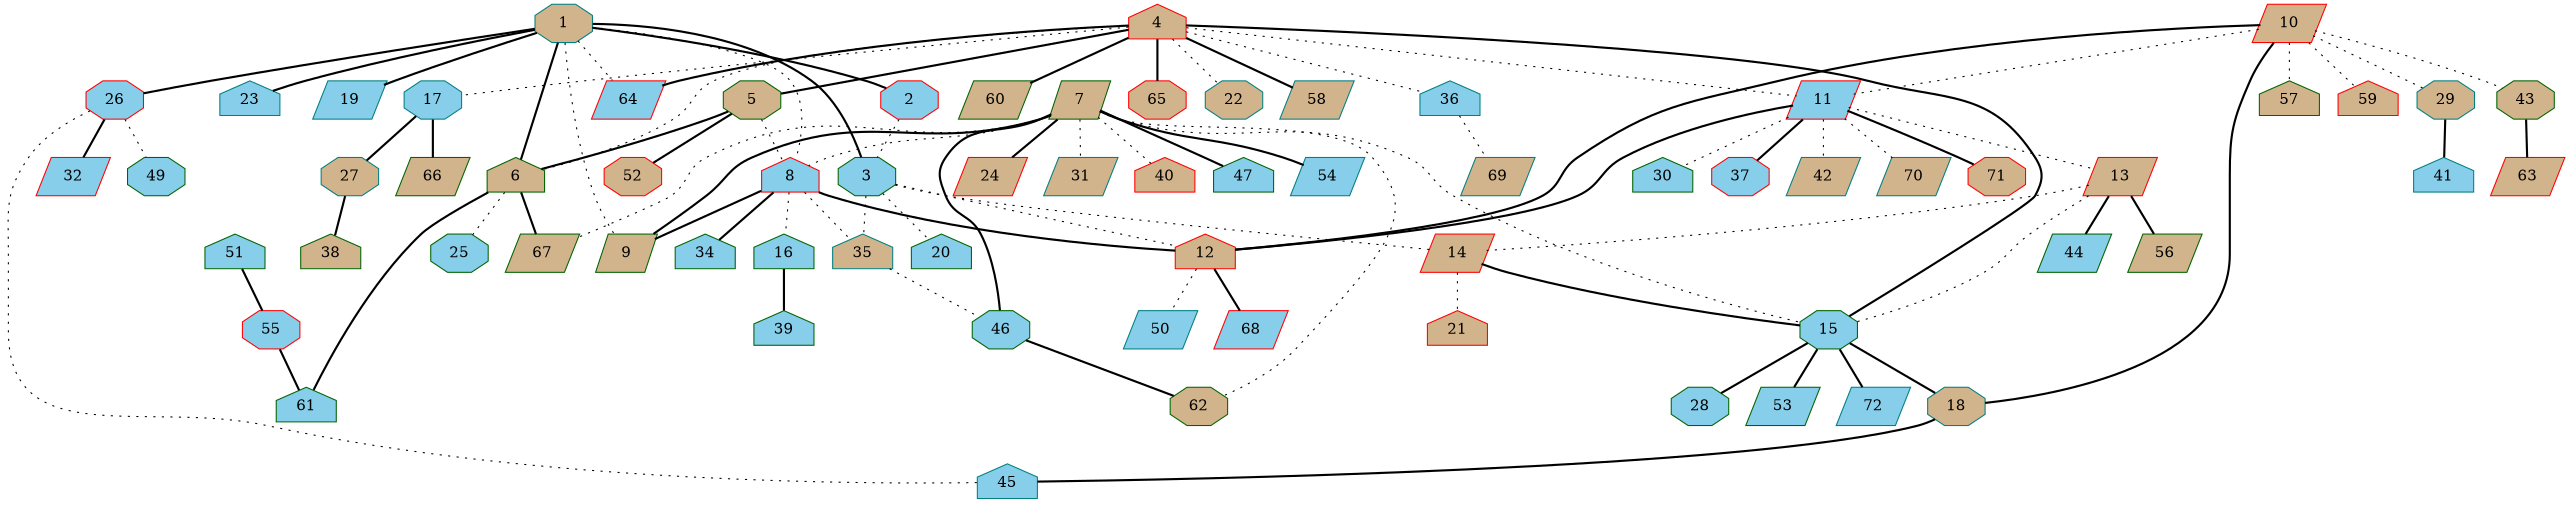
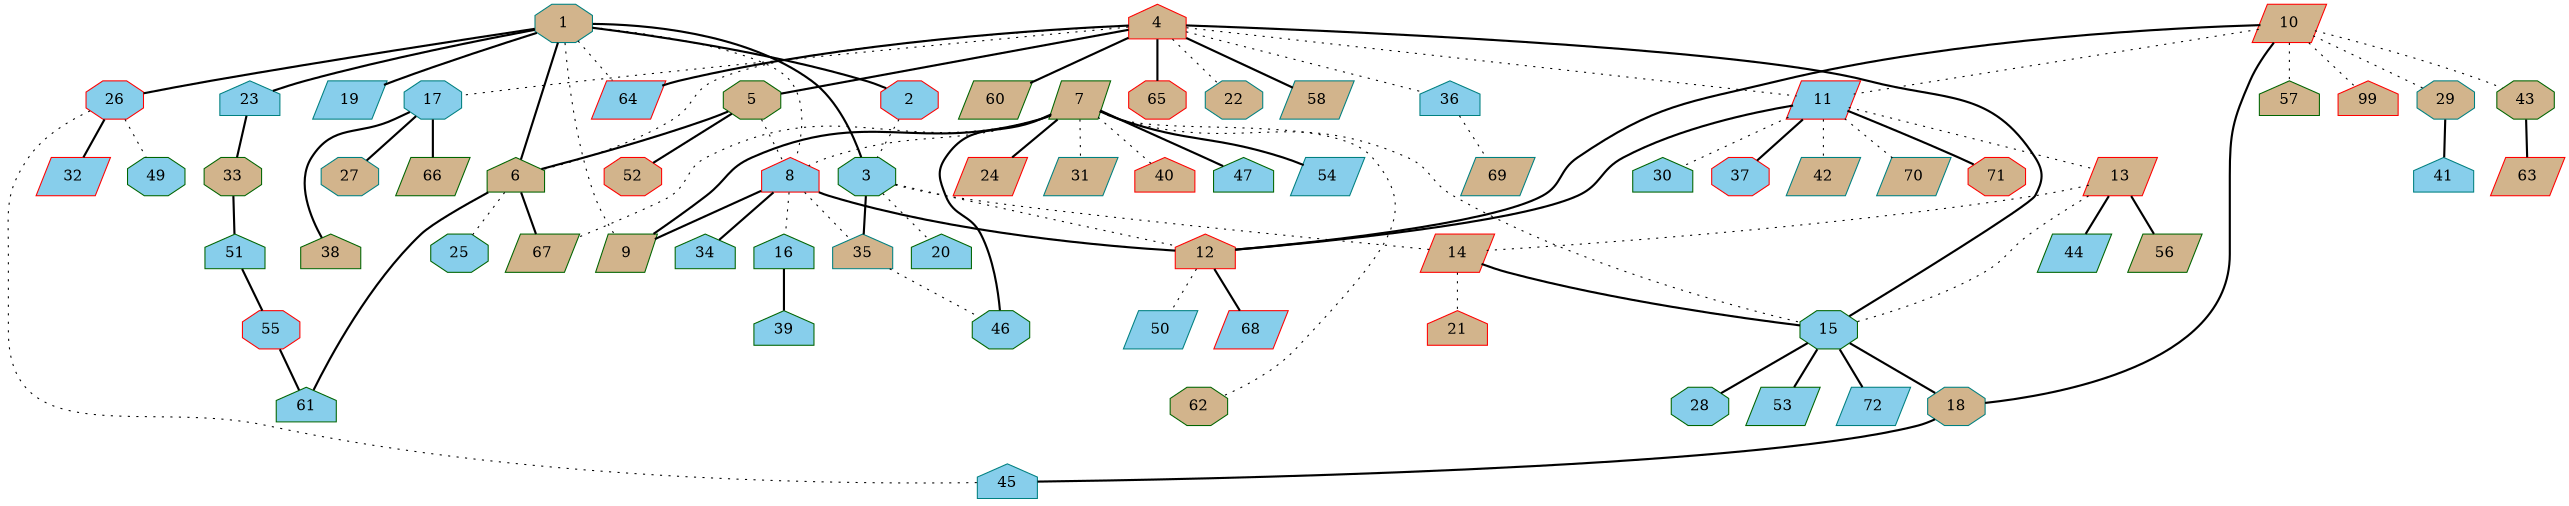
node "59": label "59" -> "99"
node "33": added
edge "3" -- "35": style dotted -> bold
edge "27" -- "38": now "17" -- "38"
edge "46" -- "62": removed
